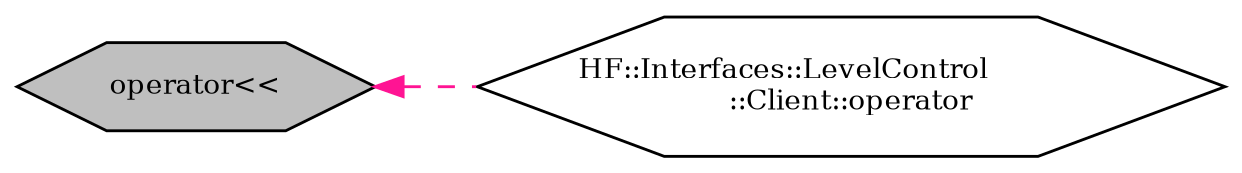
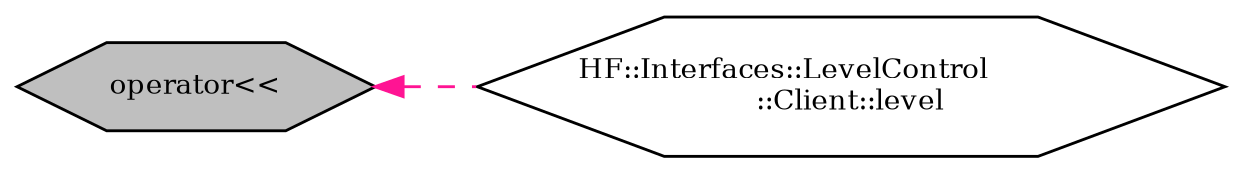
node "HF::Interfaces::LevelControl ::Client::operator": label "HF::Interfaces::LevelControl ::Client::operator" -> "HF::Interfaces::LevelControl ::Client::level"
